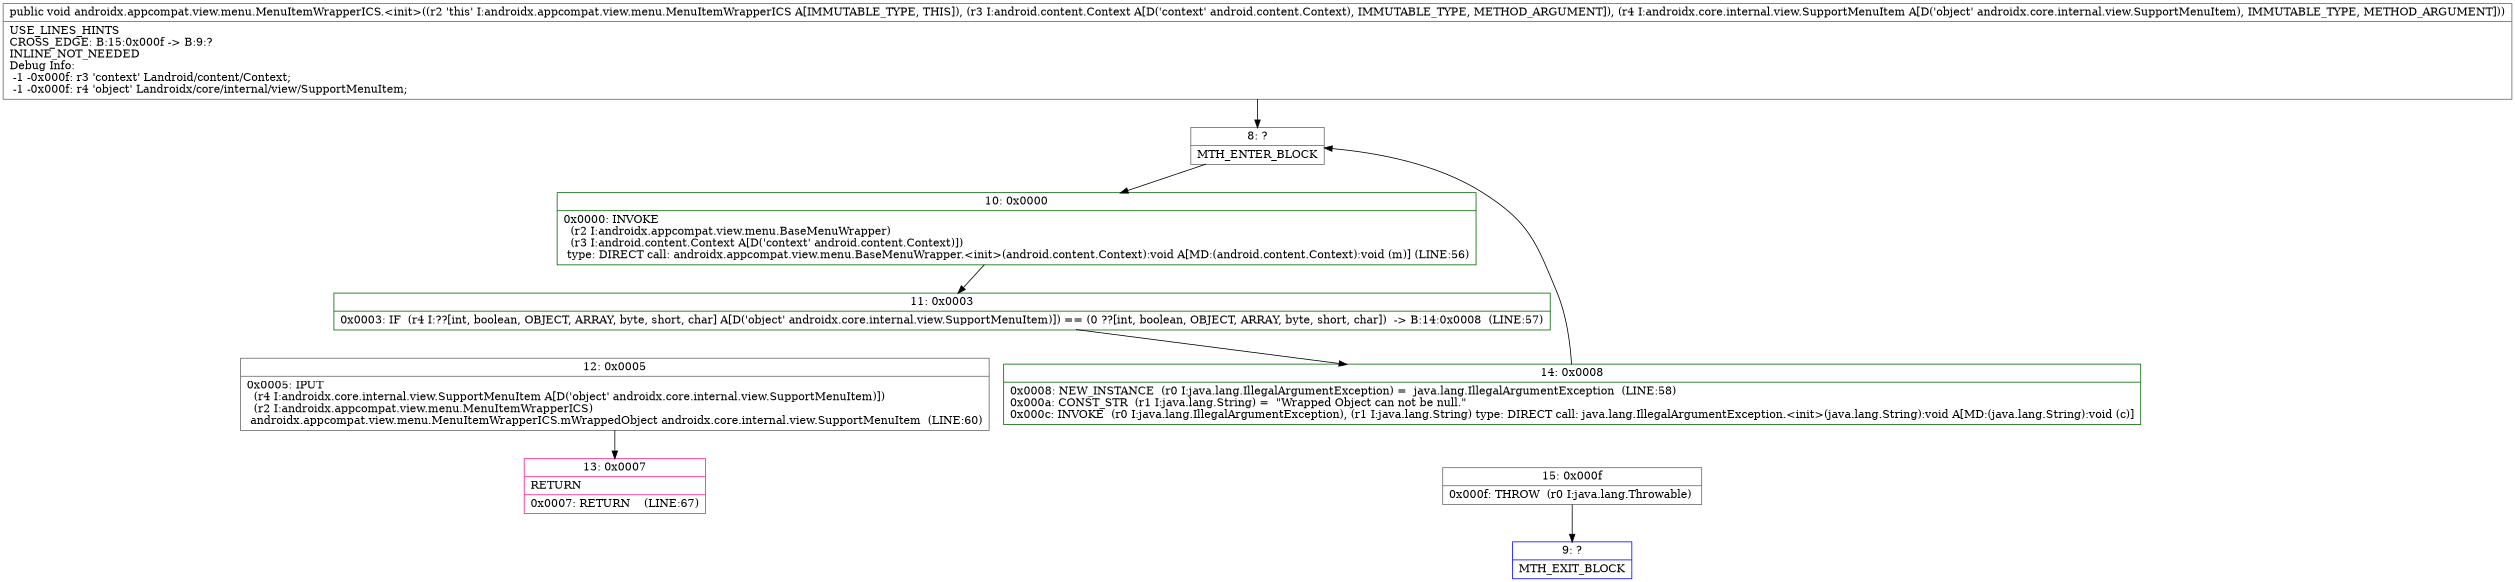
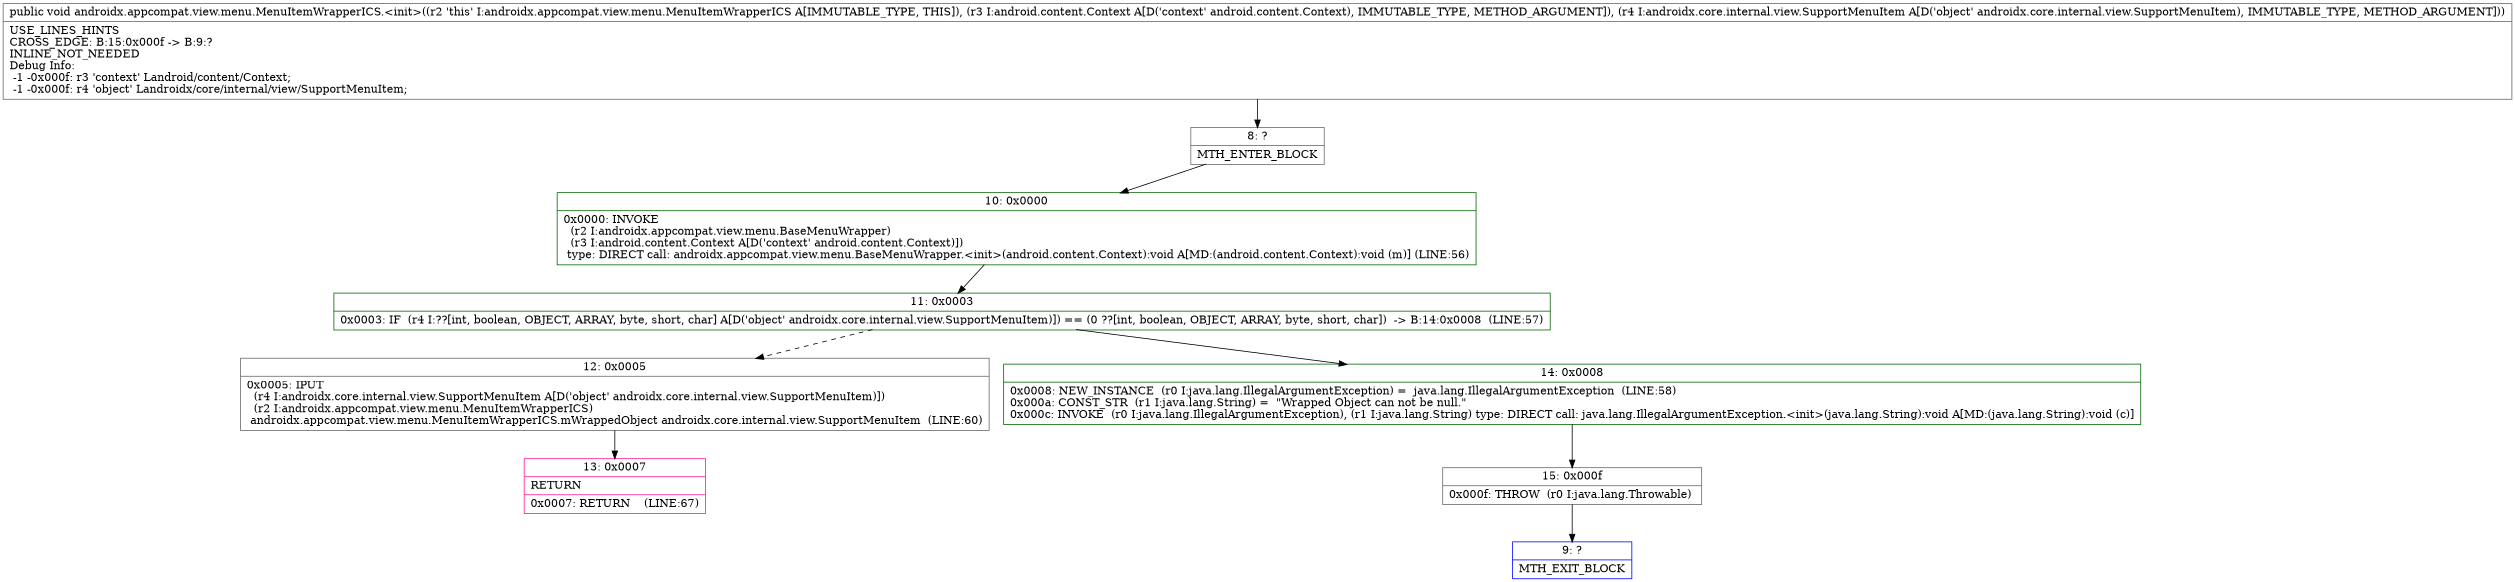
edge "14: 0x0008" -> "8: ?": now "14: 0x0008" -> "15: 0x000f"
edge "11: 0x0003" -> "12: 0x0005": added
